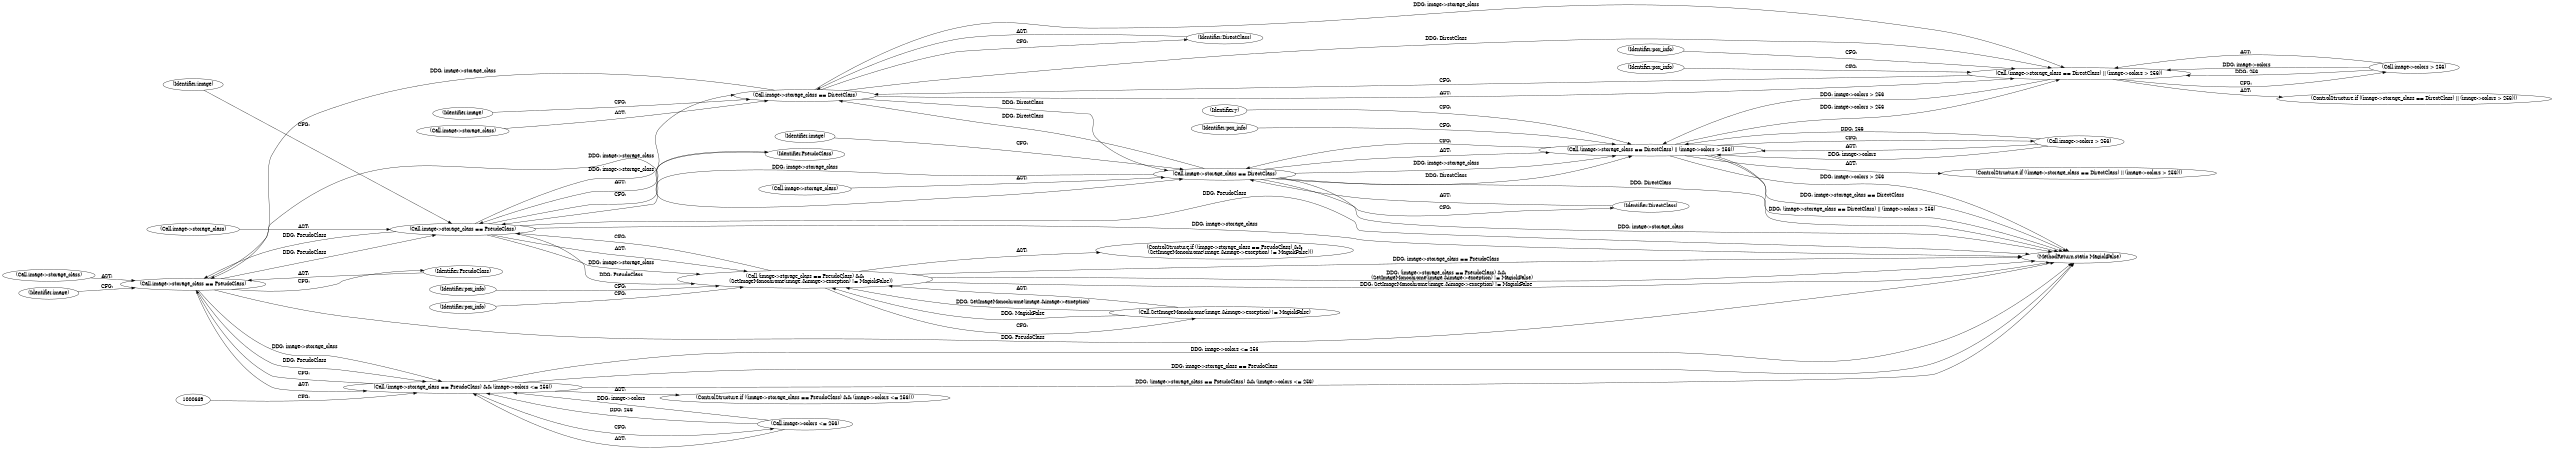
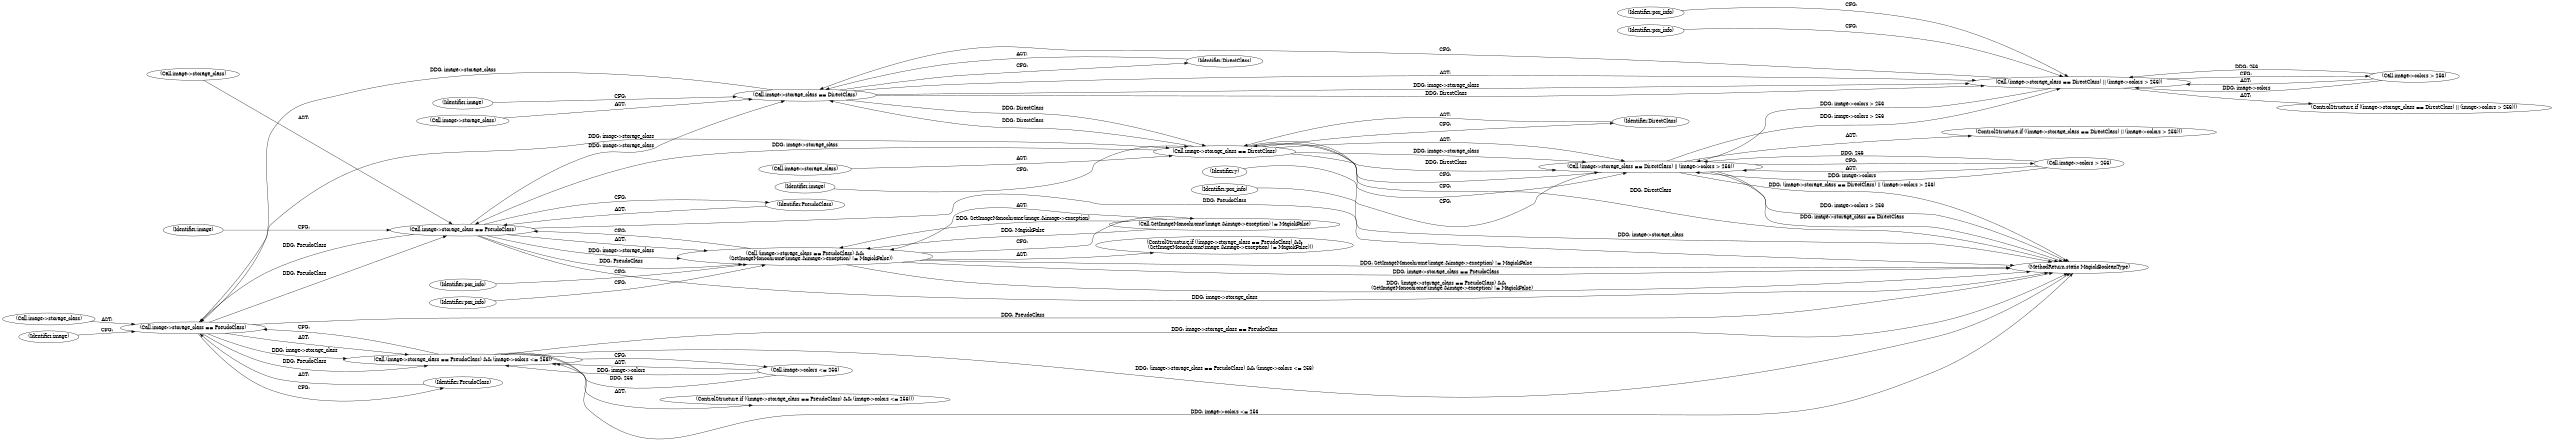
node "(MethodReturn,static MagickFalse)": label "(MethodReturn,static MagickFalse)" -> "(MethodReturn,static MagickBooleanType)"
node "1000639": removed
